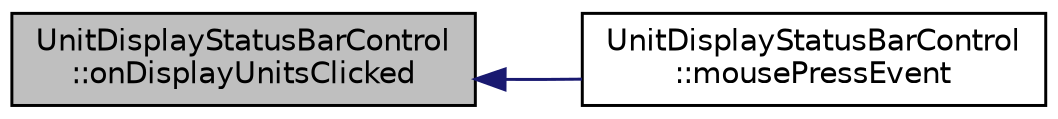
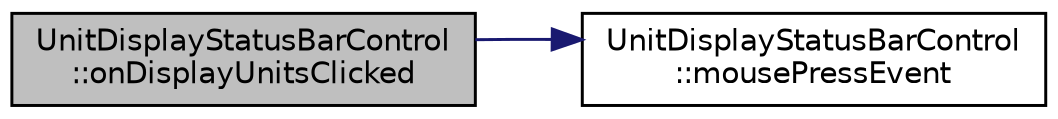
edge "UnitDisplayStatusBarControl ::mousePressEvent" -> "UnitDisplayStatusBarControl ::onDisplayUnitsClicked": reversed
